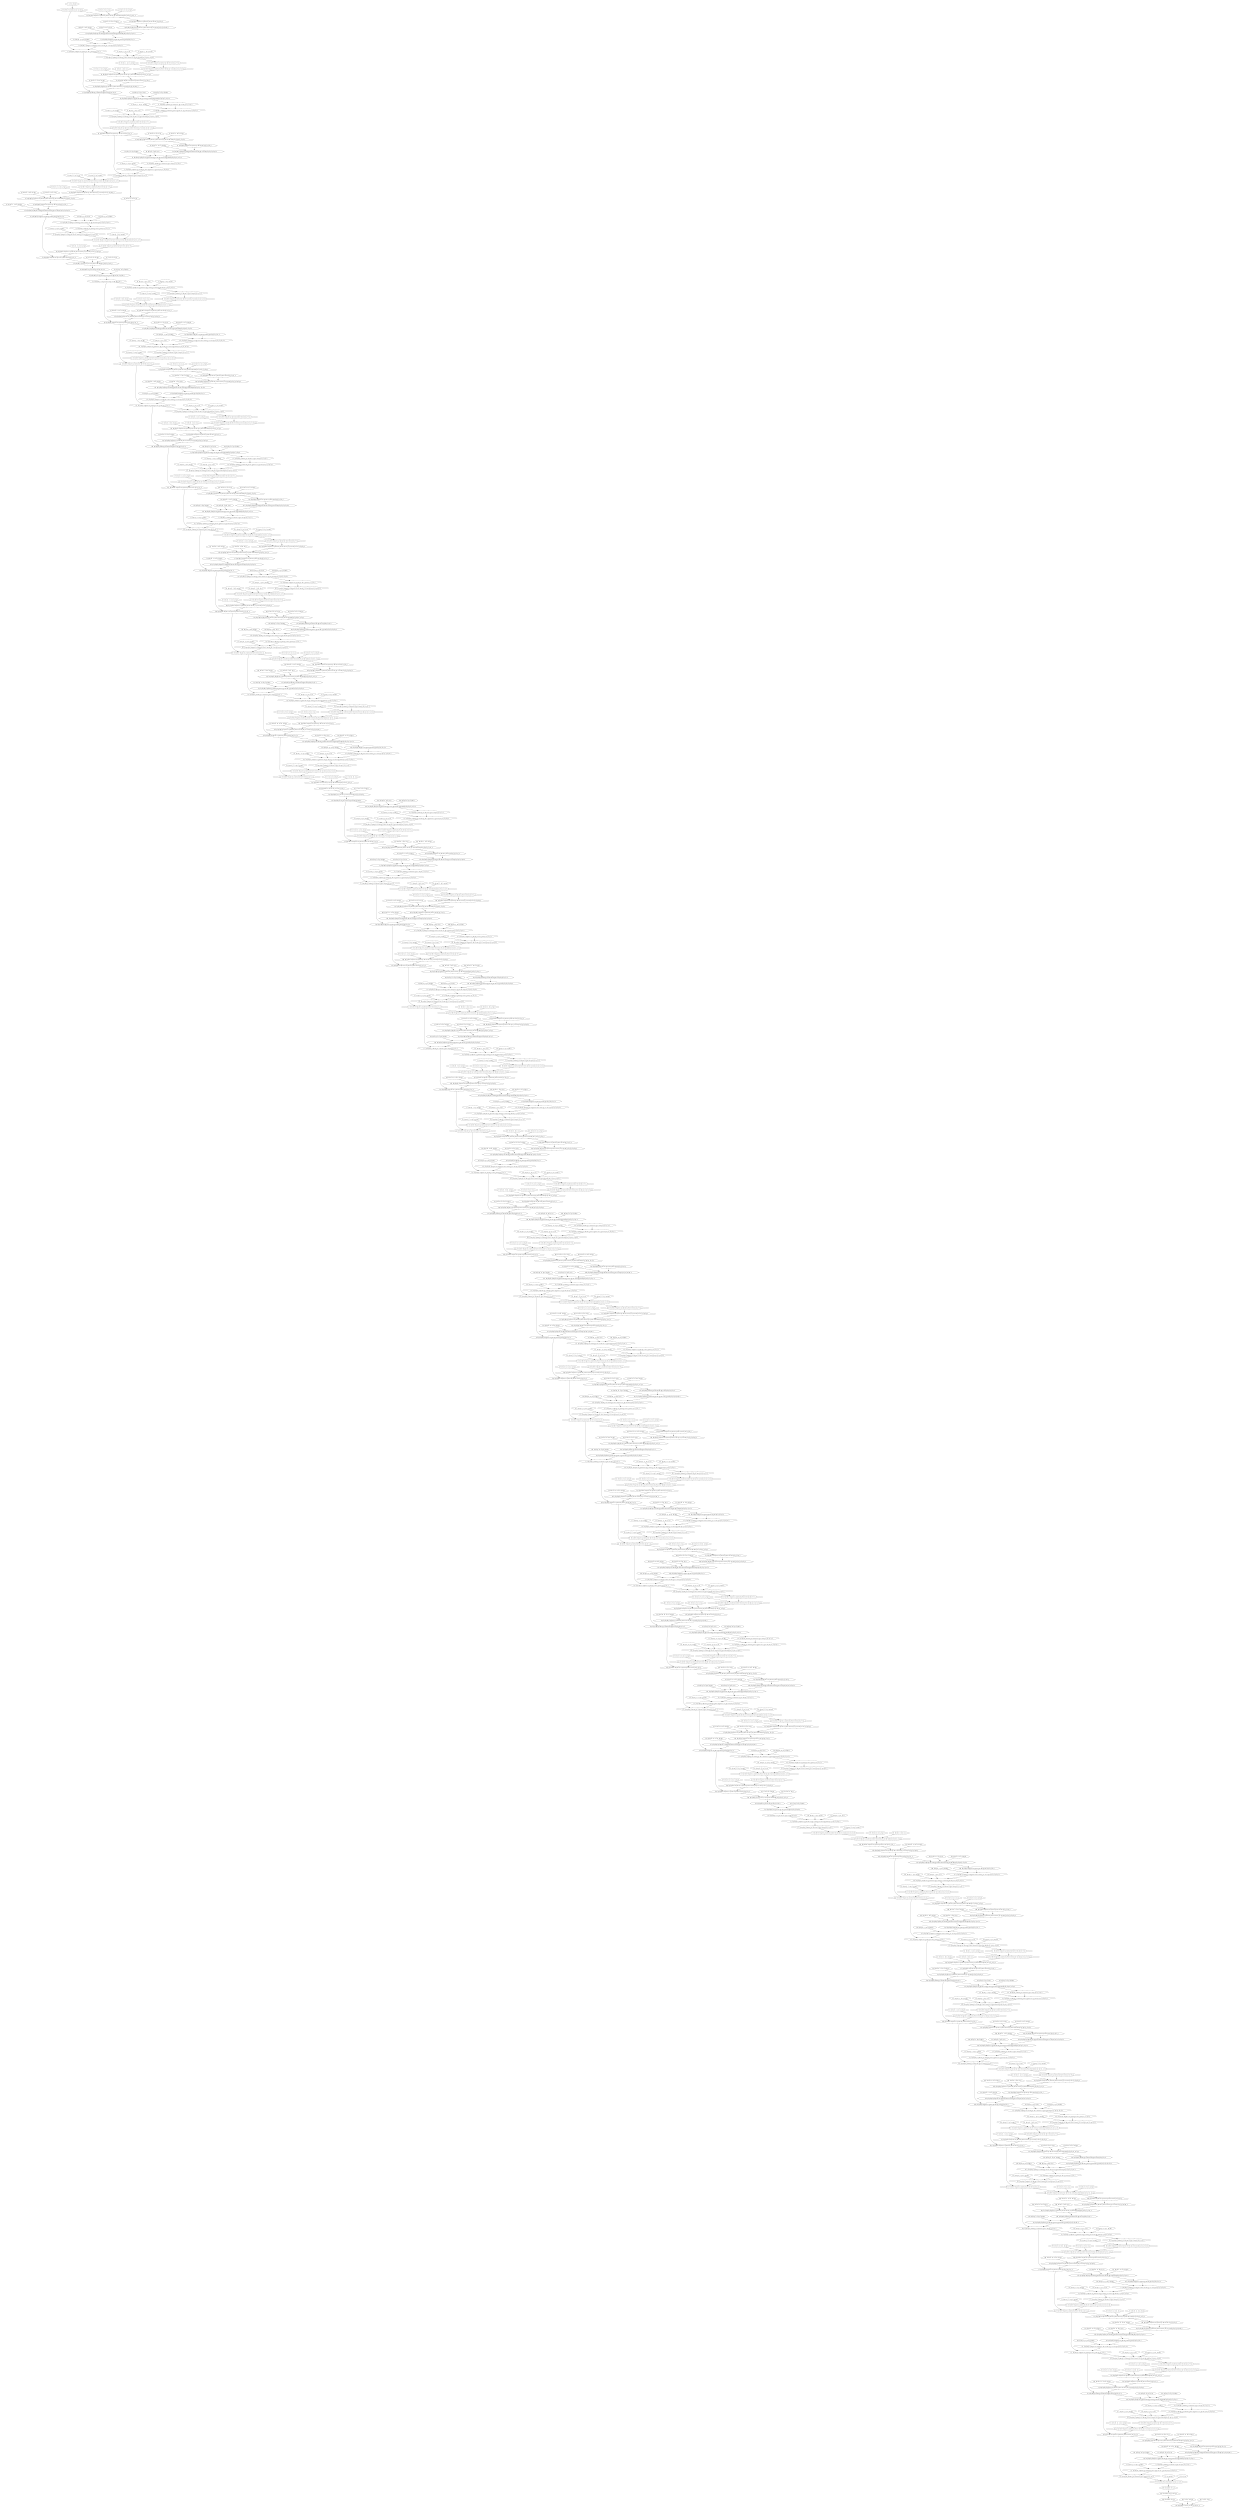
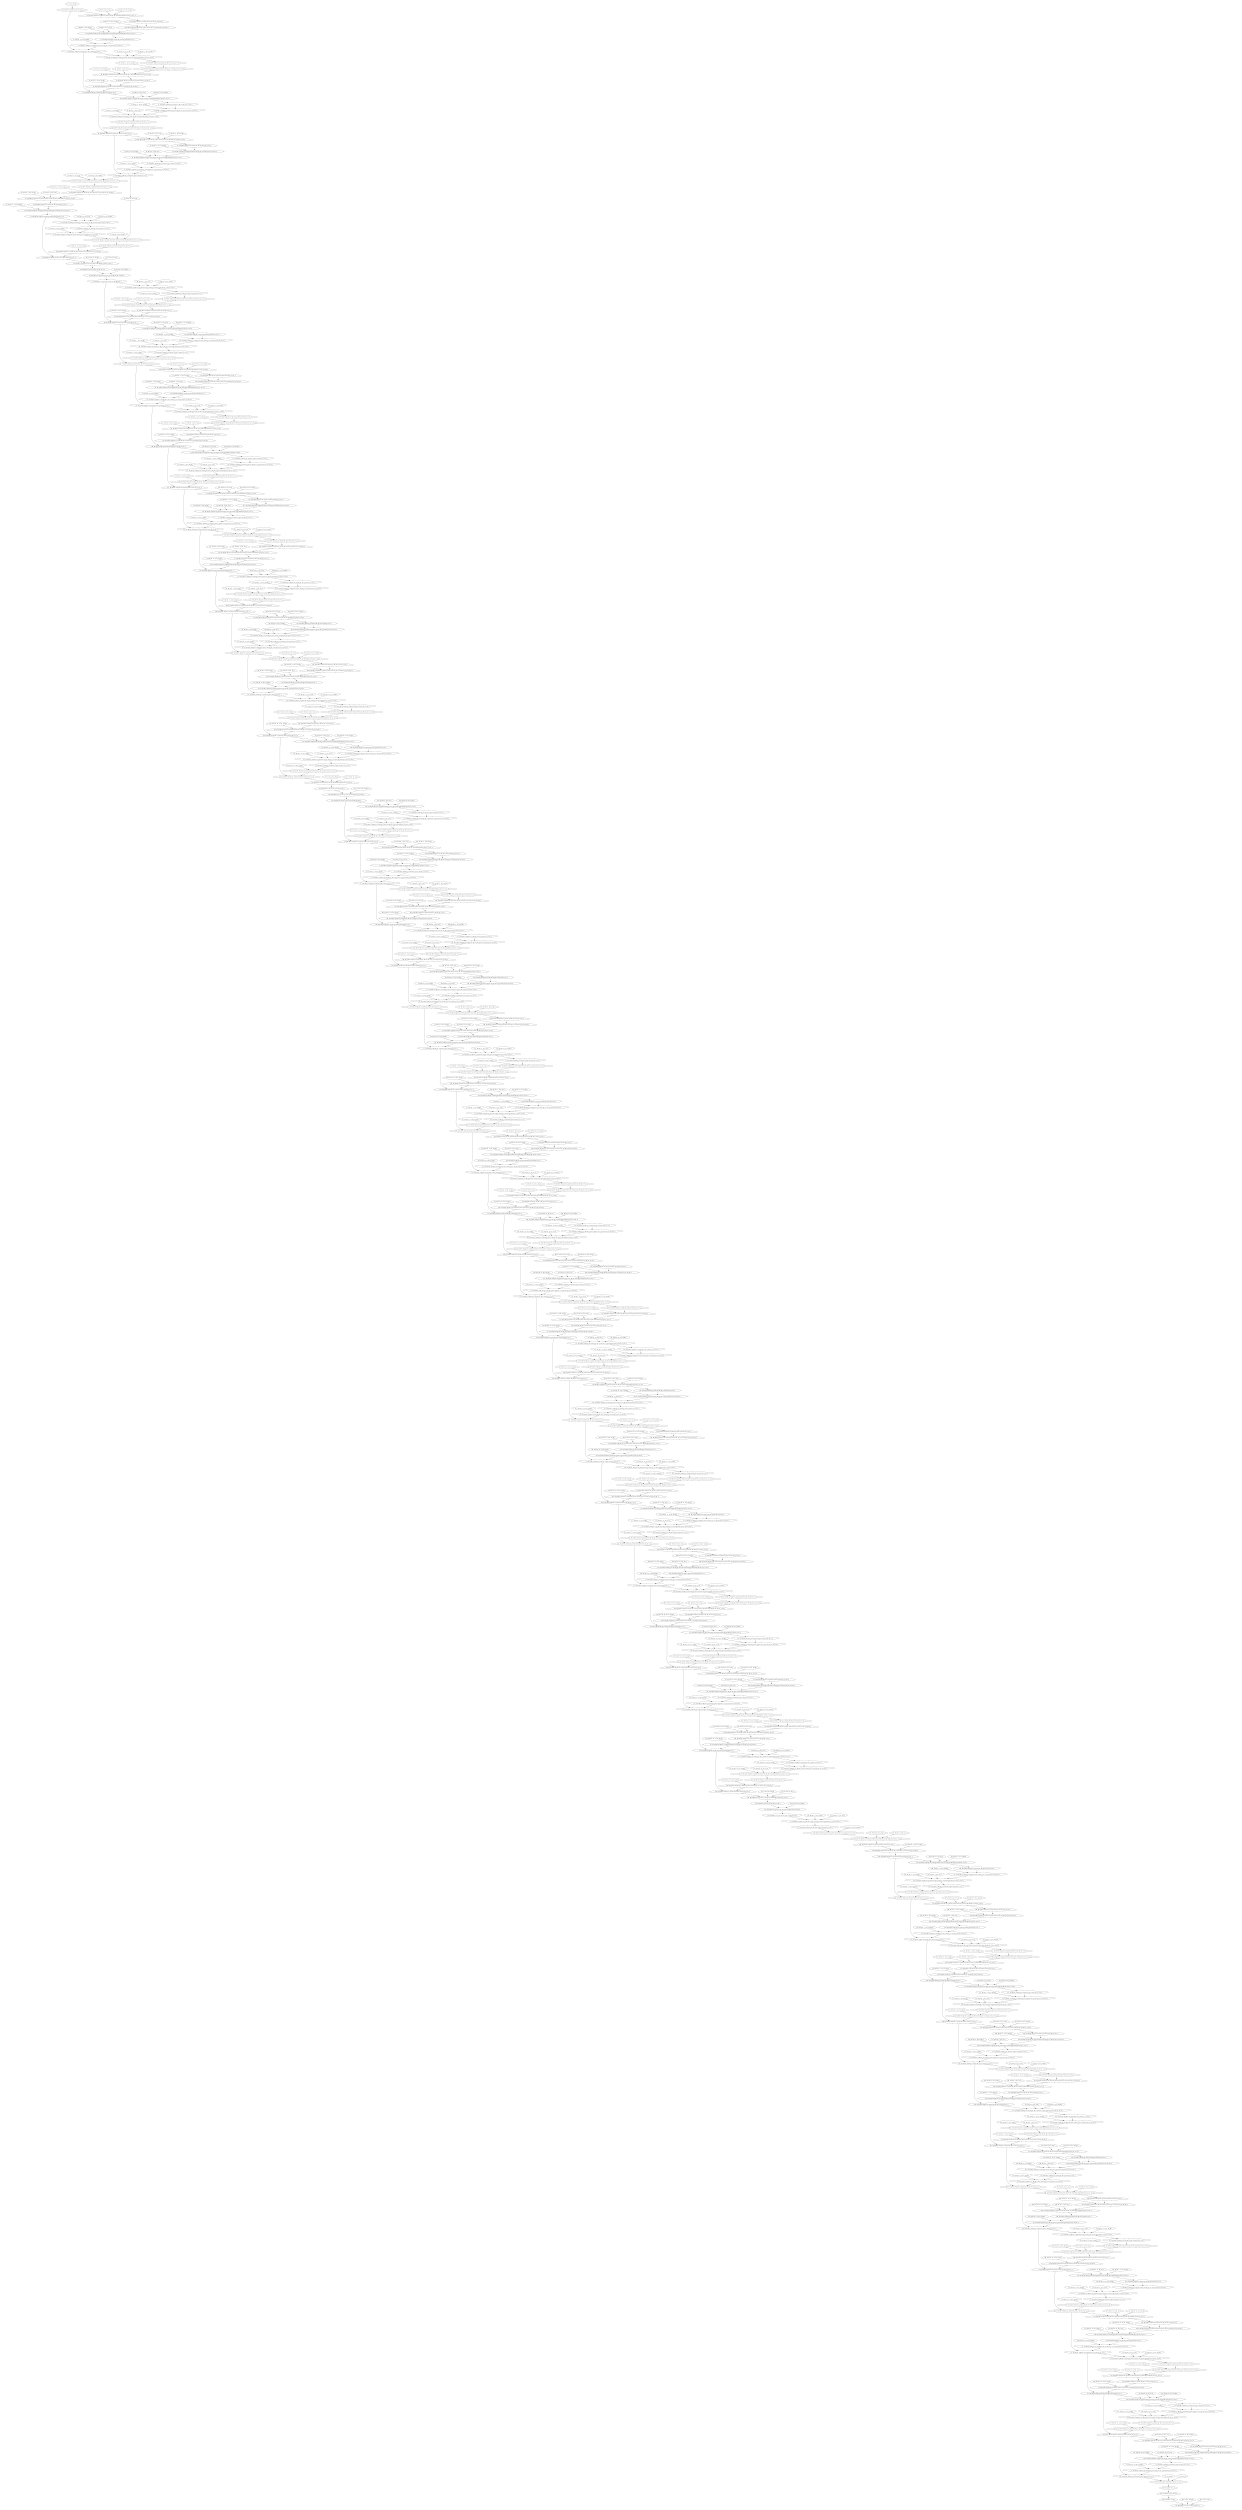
node "438 dense3.14.bn2.weight": removed
